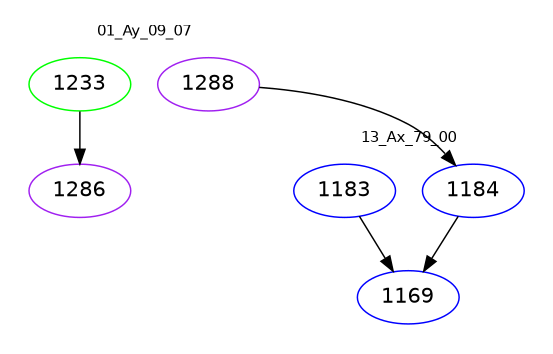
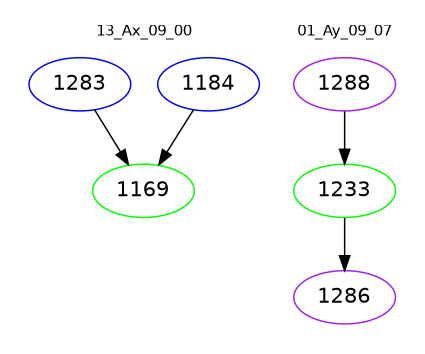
edge "1288" -> "1184": now "1288" -> "1233"
cluster "13_Ax_79_00": label "13_Ax_79_00" -> "13_Ax_09_00"
node "1183": label "1183" -> "1283"
node "1169": color blue -> green
